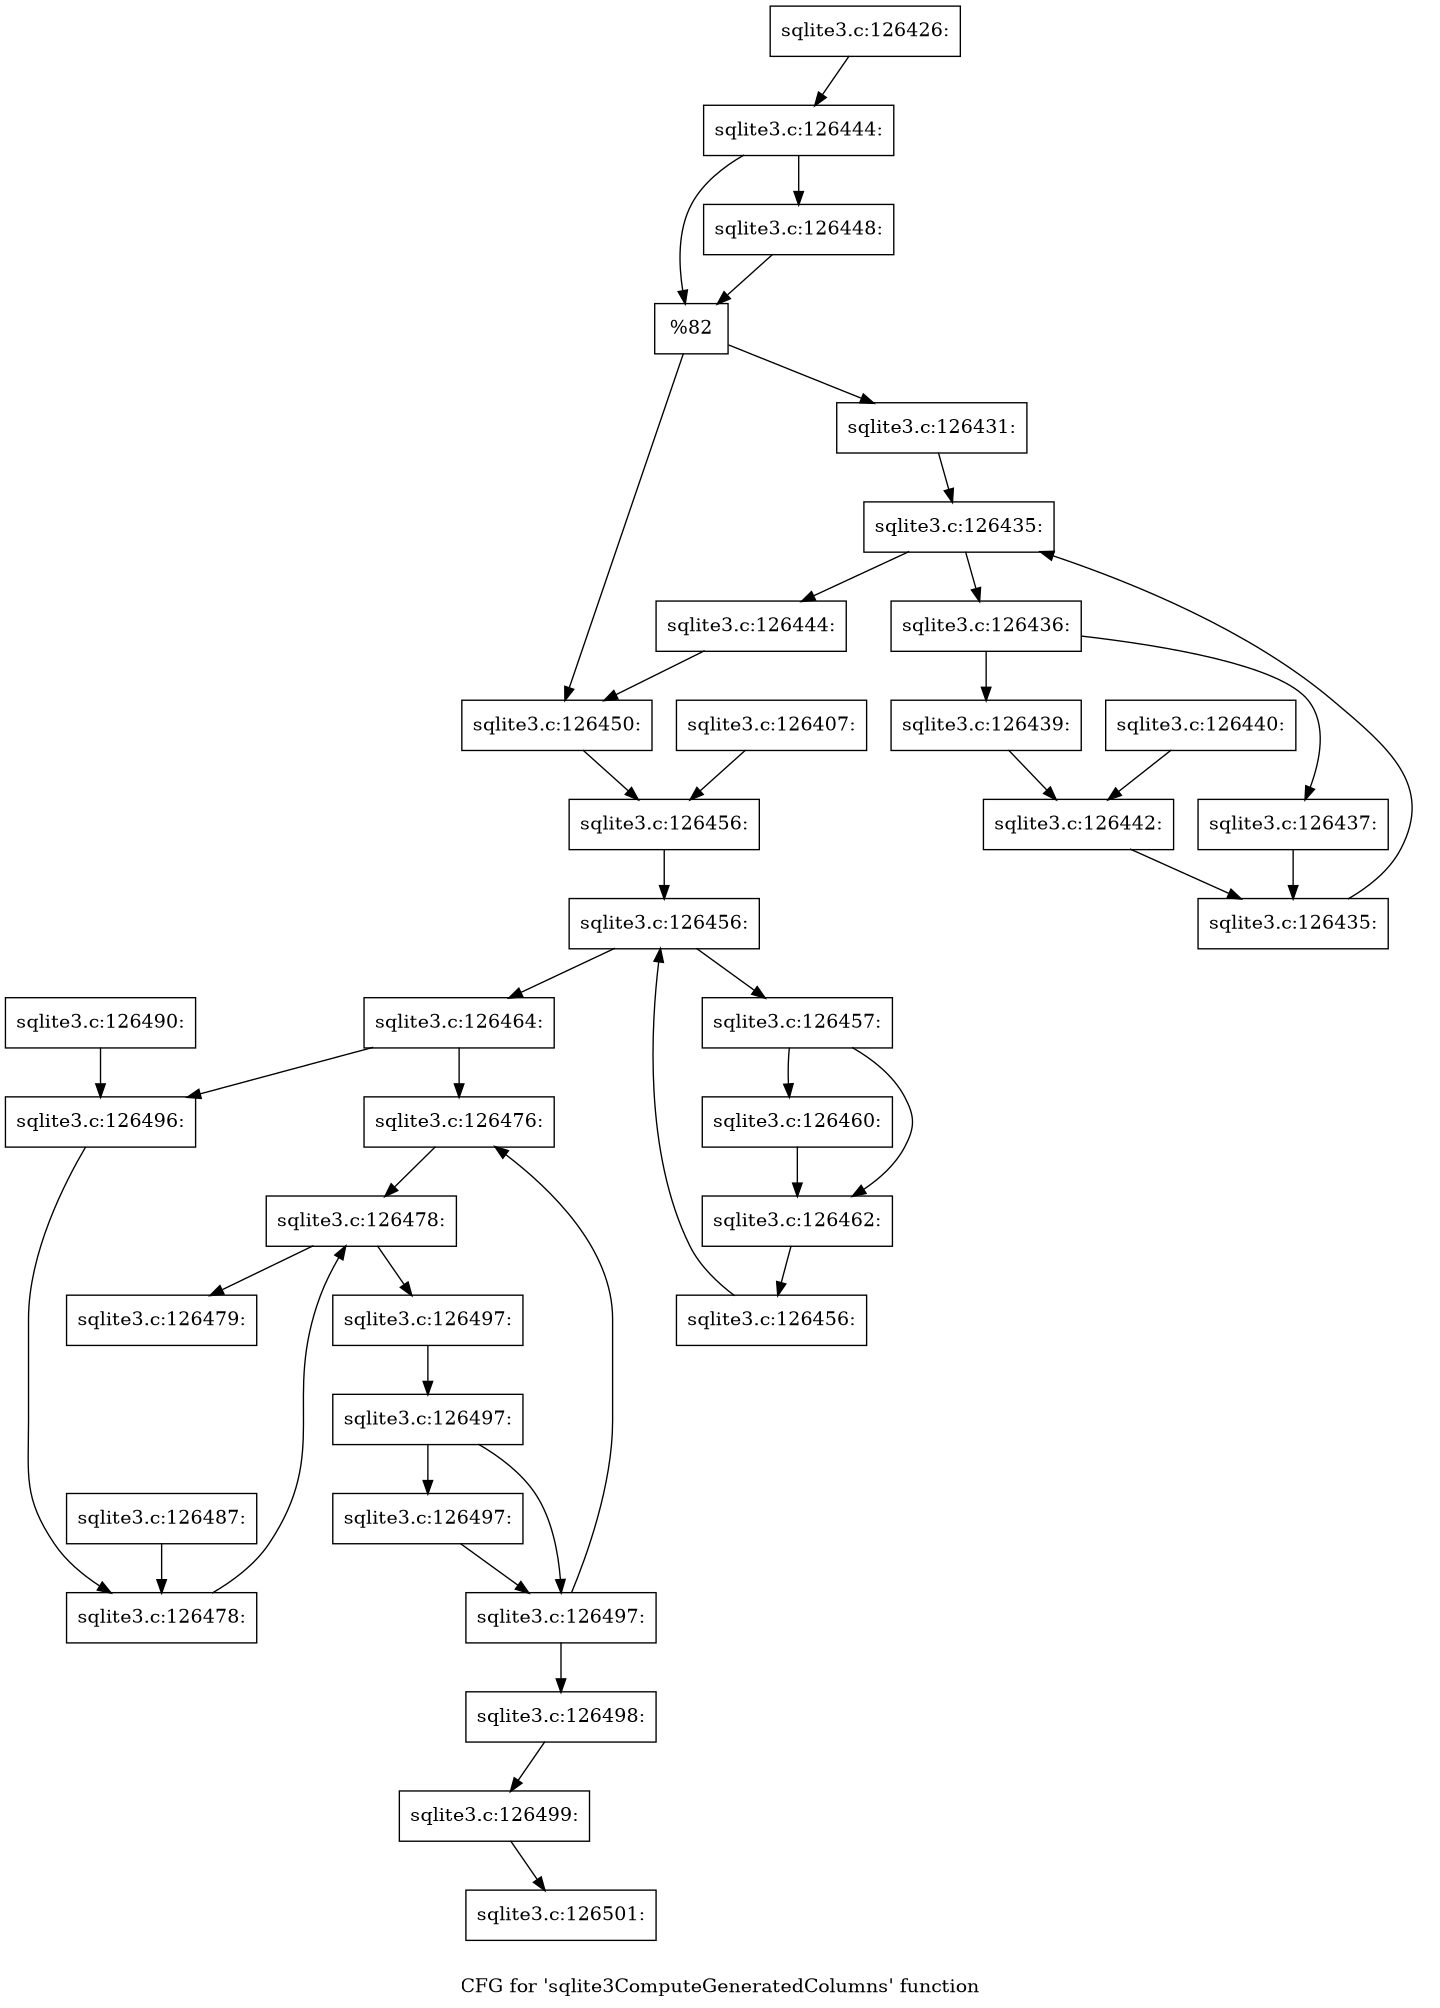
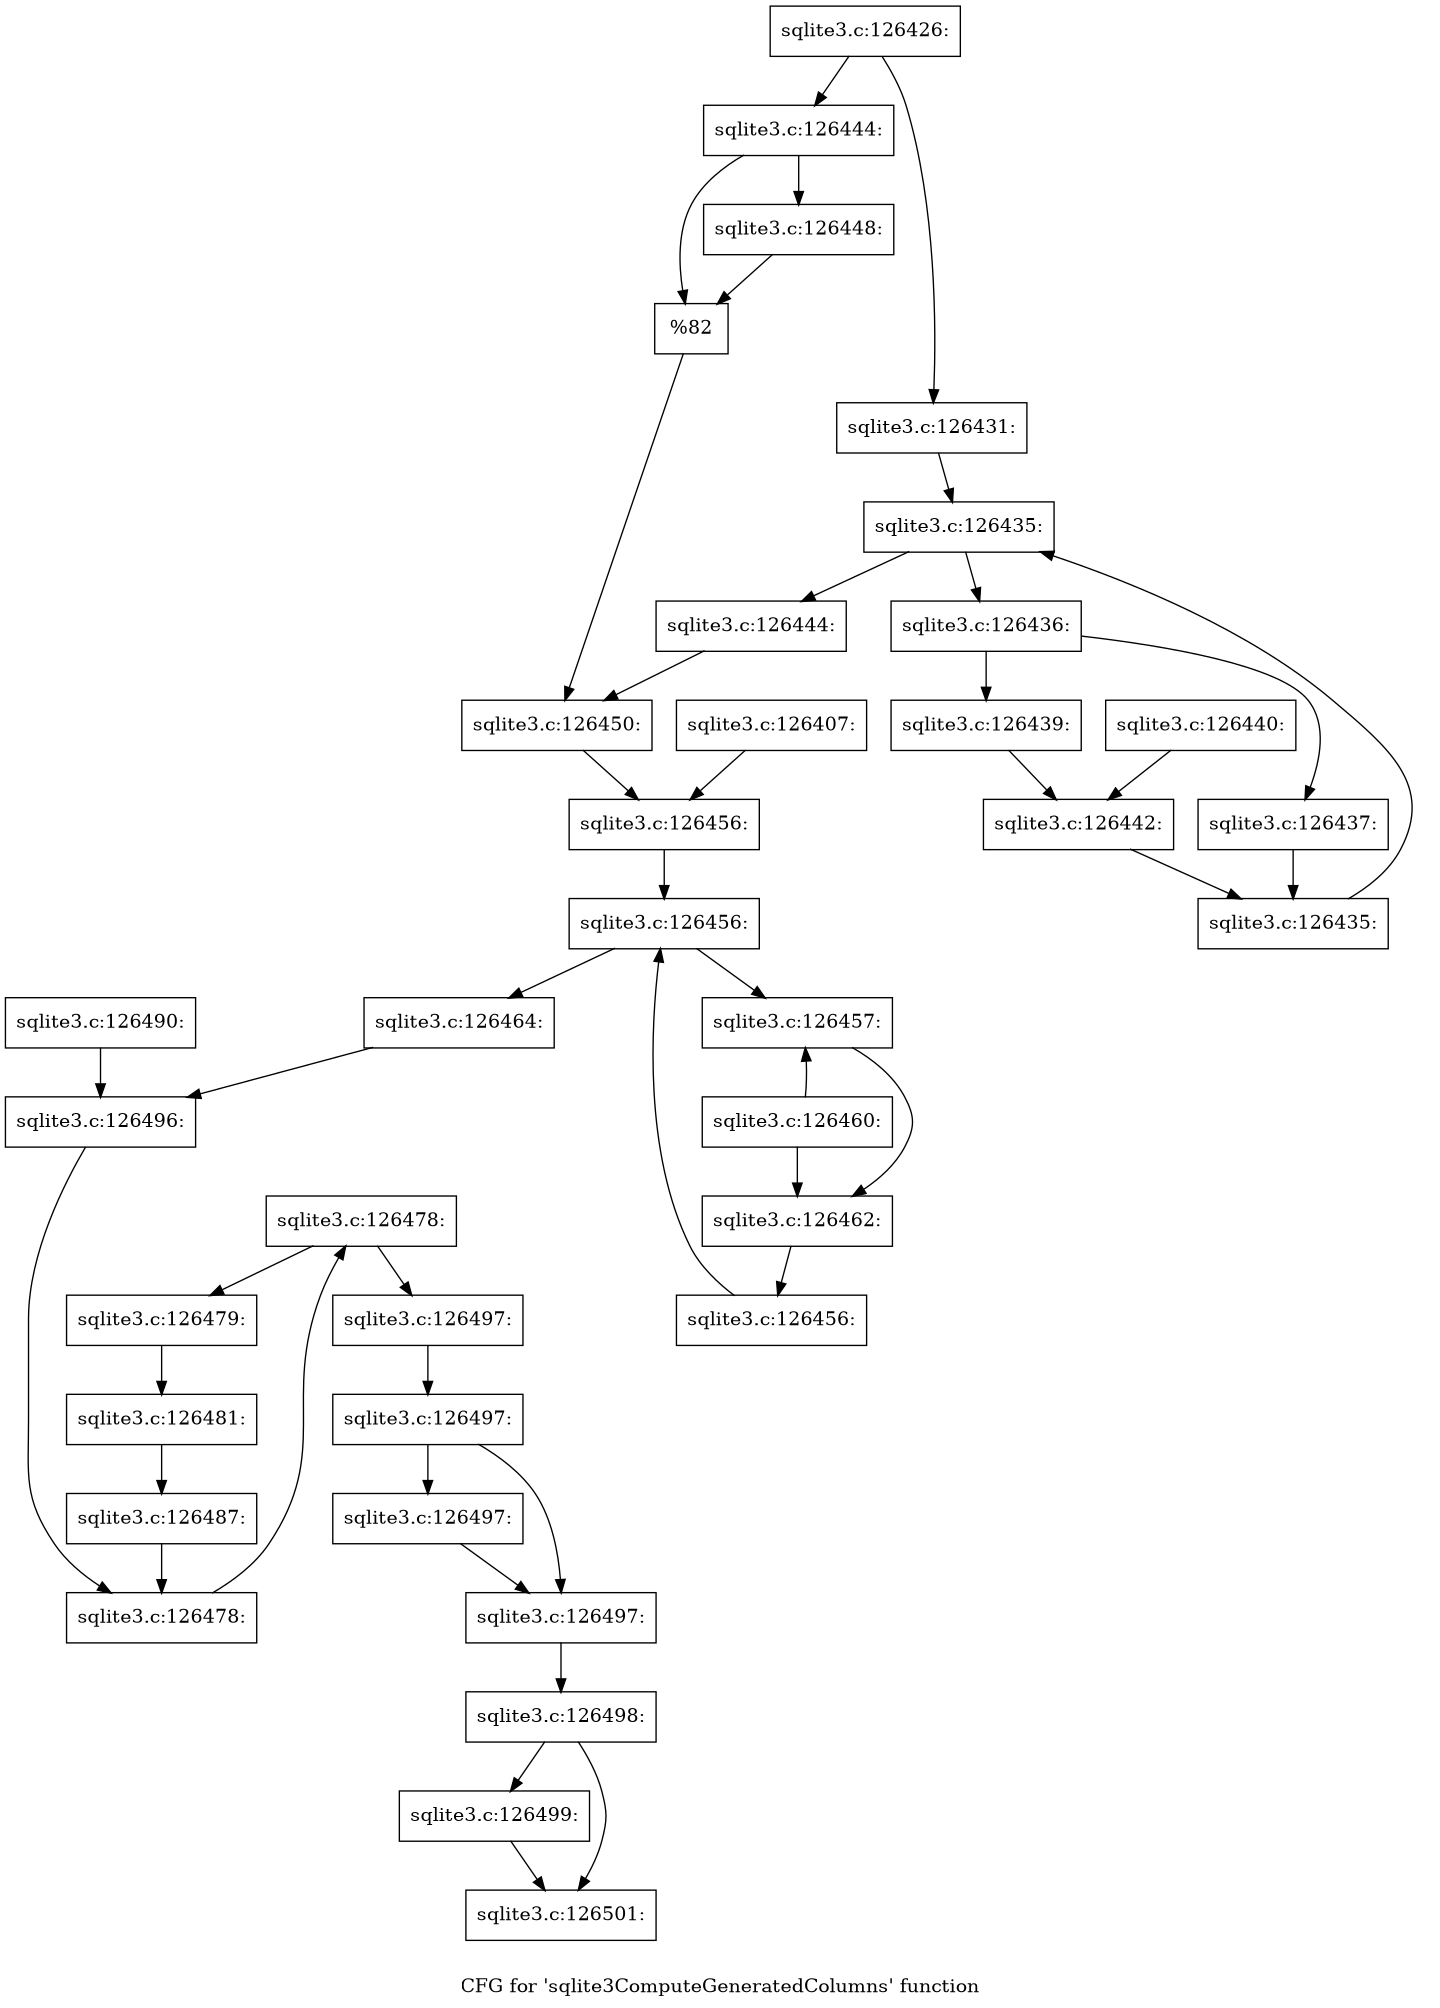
edge "%82" -> "sqlite3.c:126431:": now "sqlite3.c:126426:" -> "sqlite3.c:126431:"
edge "sqlite3.c:126457:" -> "sqlite3.c:126460:": reversed
node "sqlite3.c:126476:": removed
node "sqlite3.c:126481:": added
edge "sqlite3.c:126498:" -> "sqlite3.c:126501:": added
